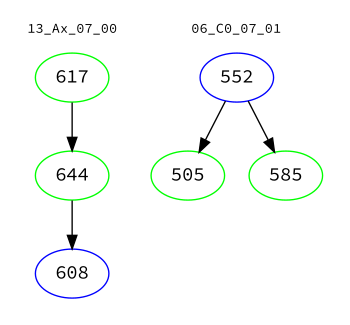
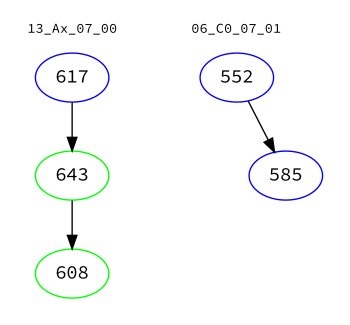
node "617": color green -> blue
node "644": label "644" -> "643"
node "505": removed
node "585": color green -> blue
node "608": color blue -> green
